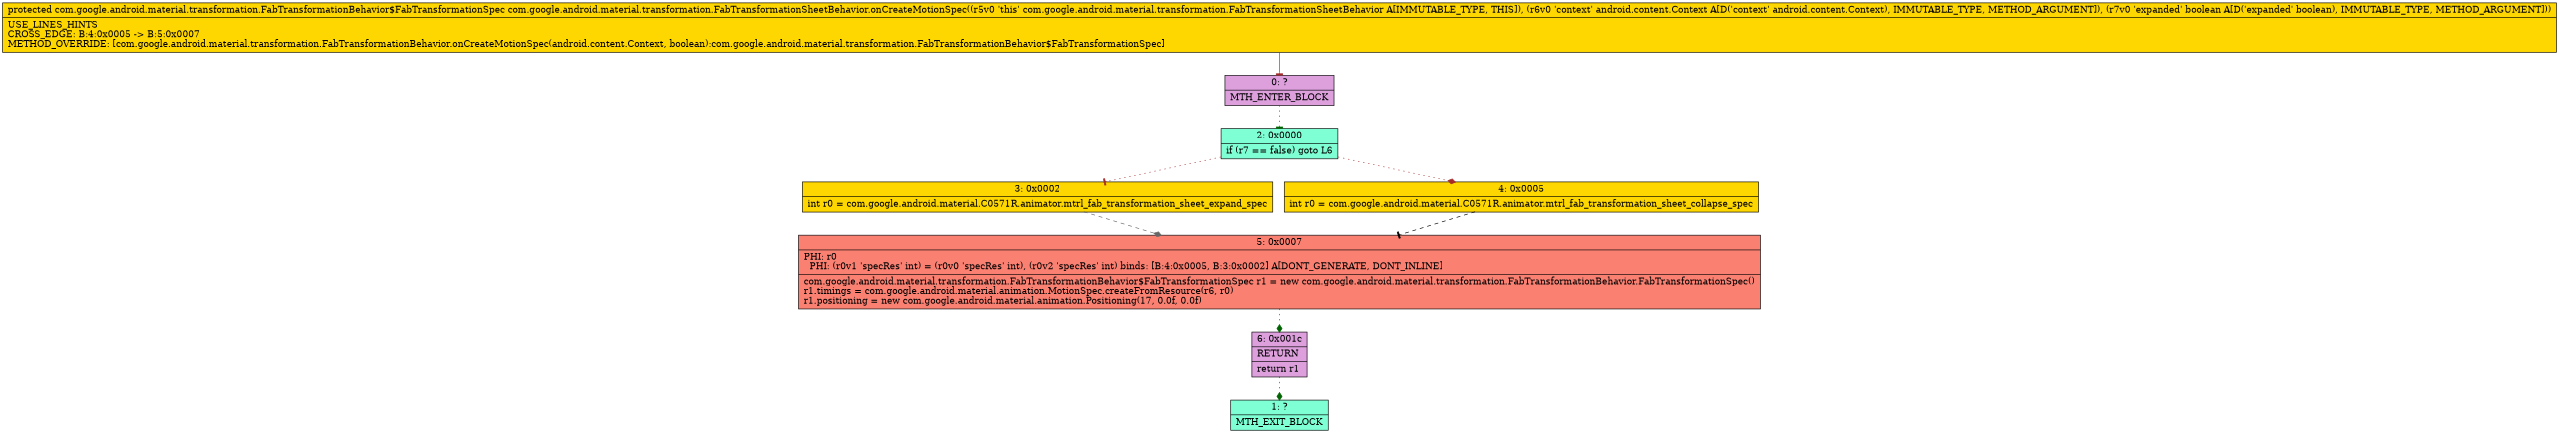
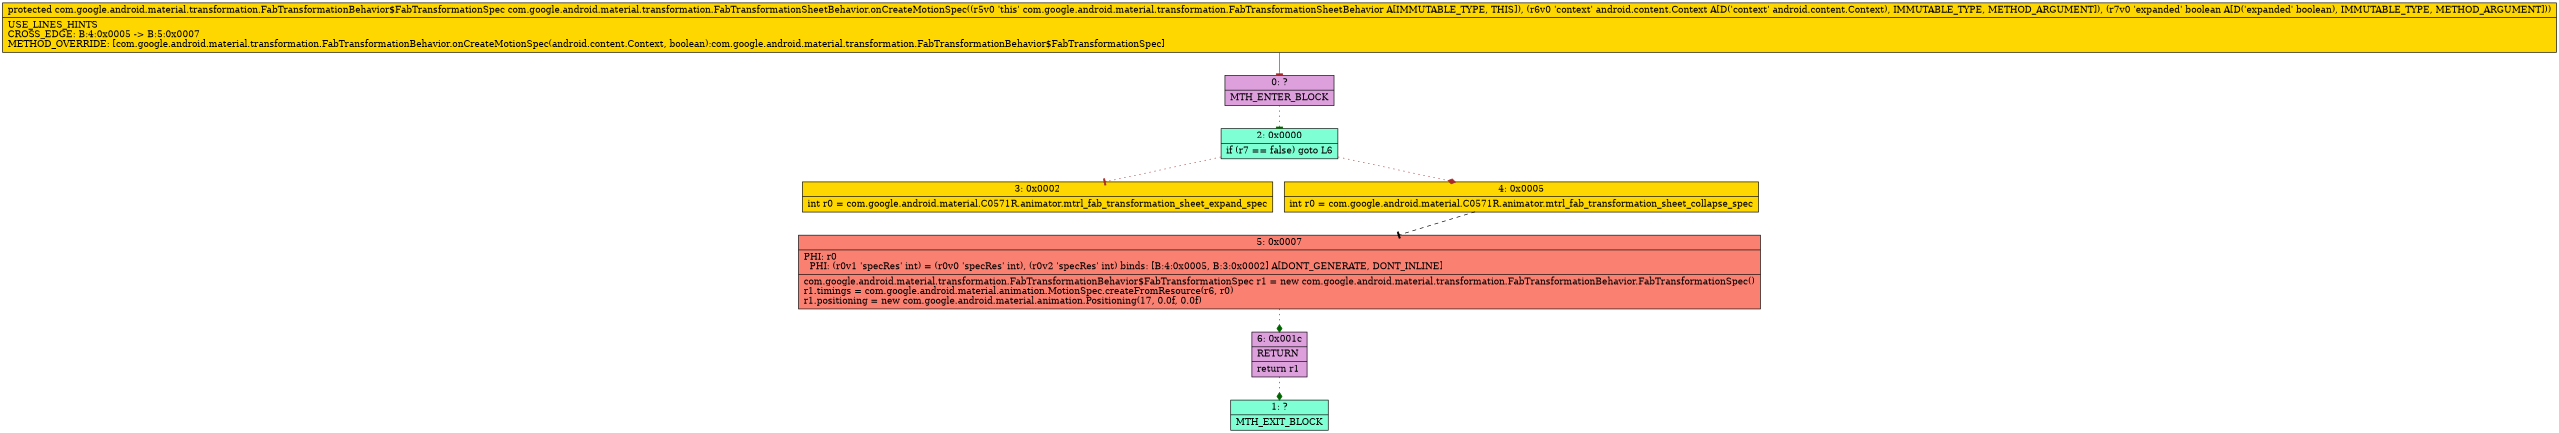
edge "3: 0x0002" -> "5: 0x0007": removed
